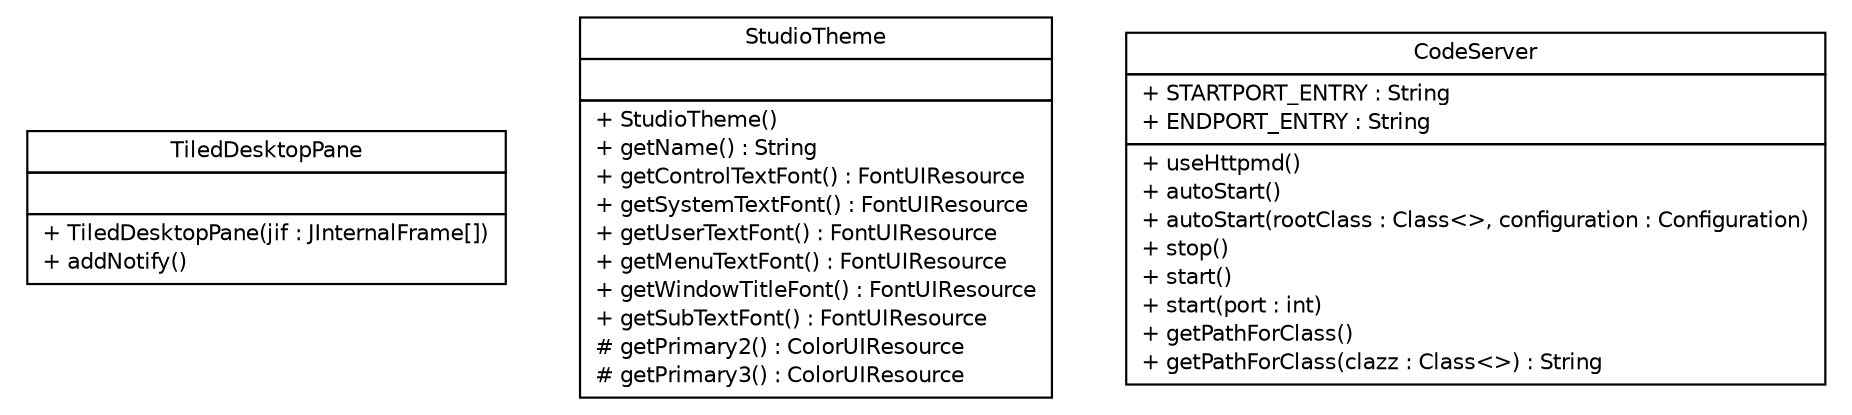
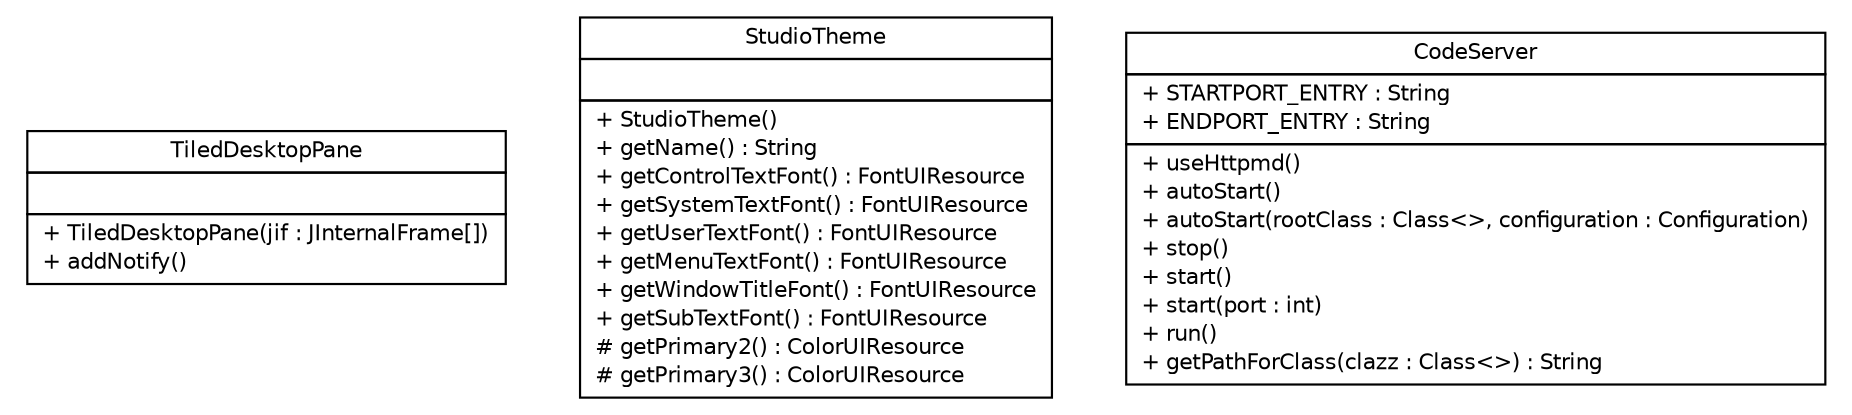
node "CodeServer": text "+ getPathForClass()" -> "+ run()"
